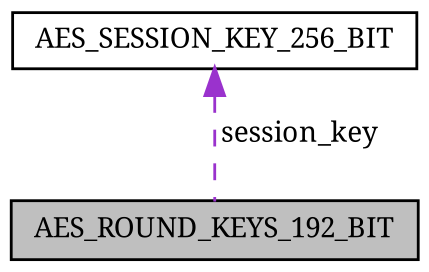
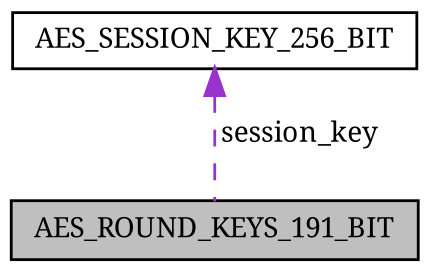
node "AES_ROUND_KEYS_192_BIT": label "AES_ROUND_KEYS_192_BIT" -> "AES_ROUND_KEYS_191_BIT"
